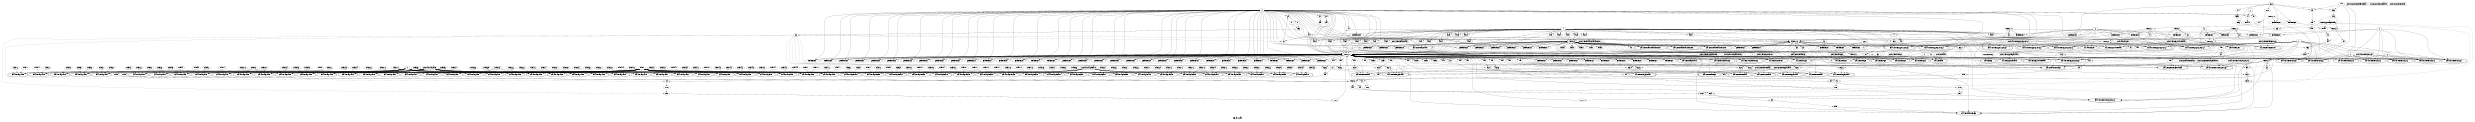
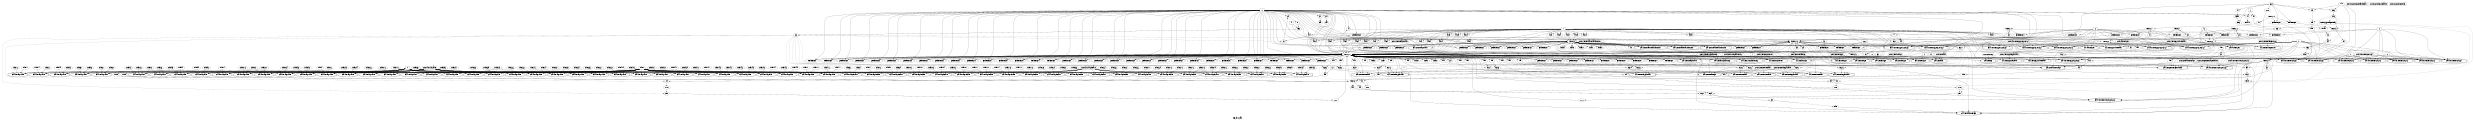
node "node_49": added
